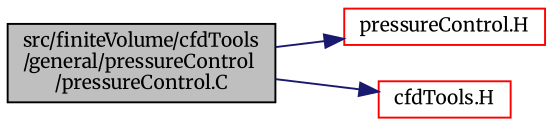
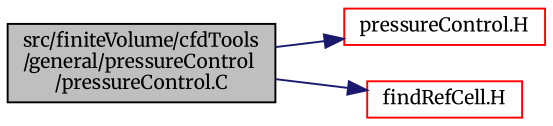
node "cfdTools.H": label "cfdTools.H" -> "findRefCell.H"
